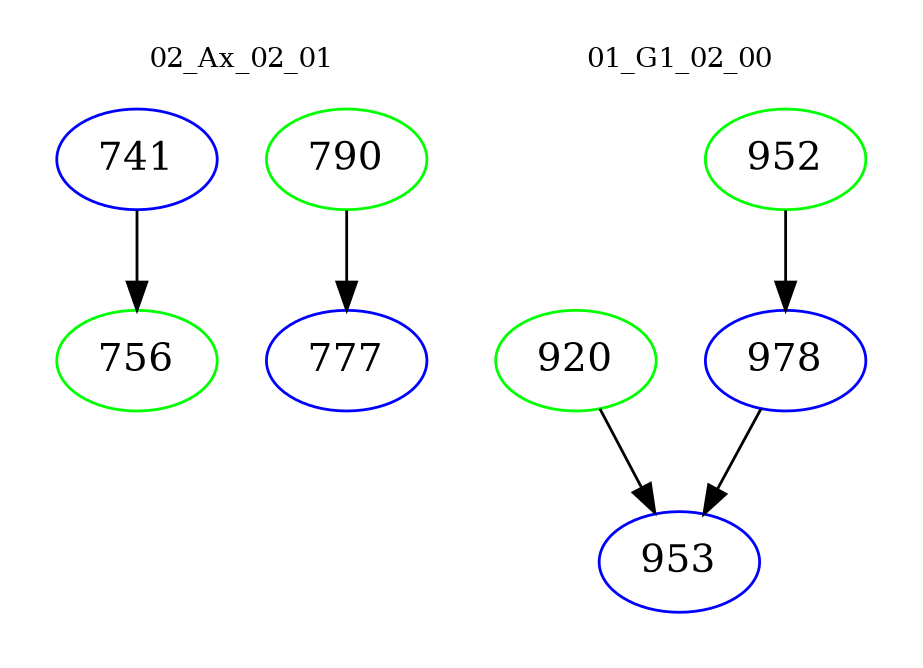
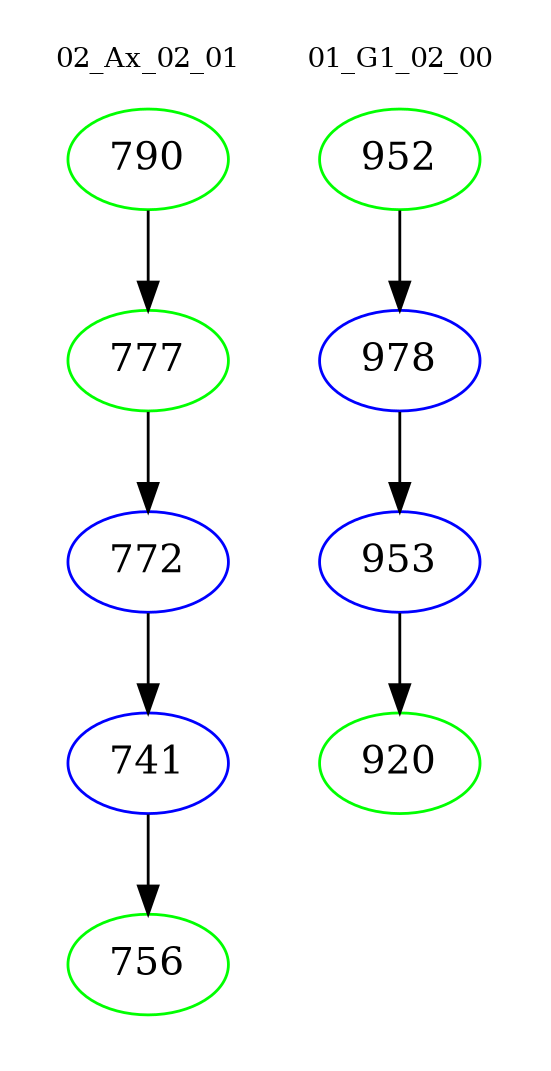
node "777": color blue -> green
edge "920" -> "953": reversed
node "772": added
